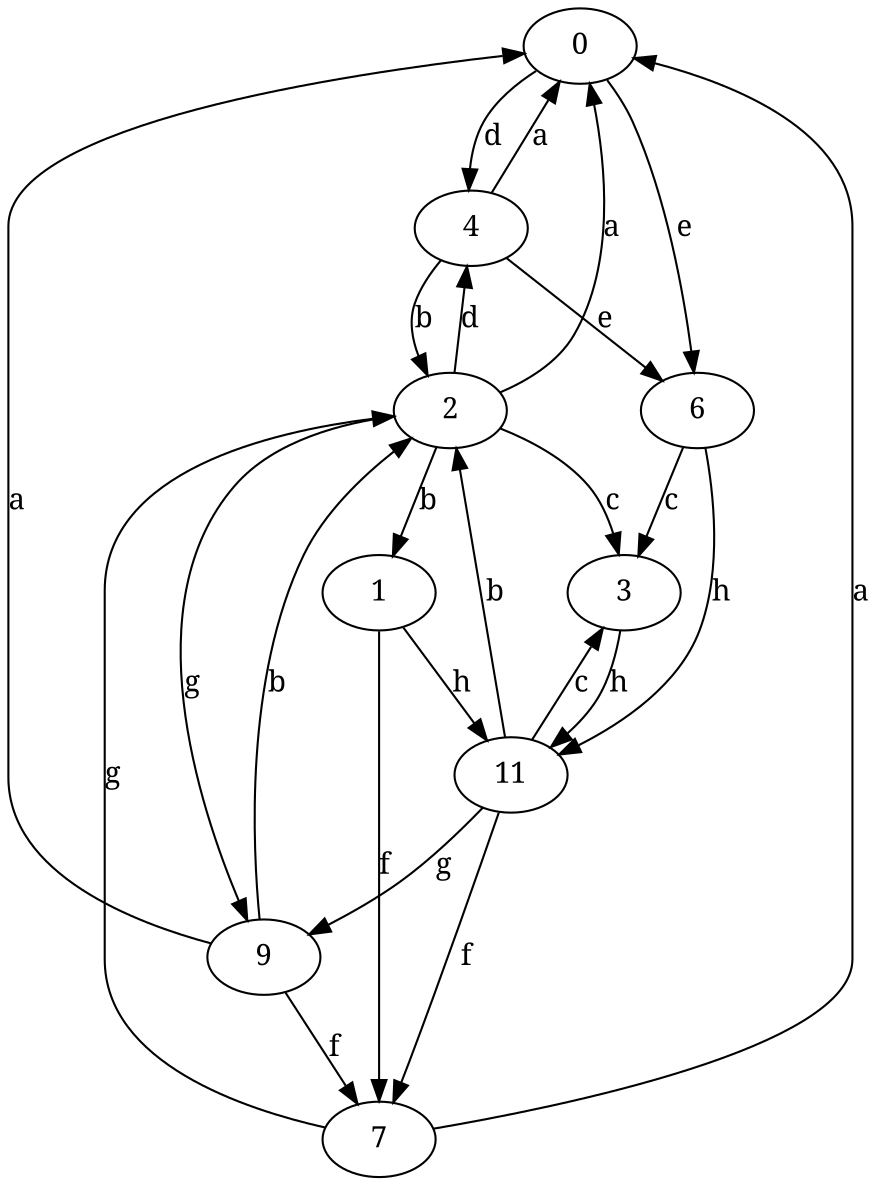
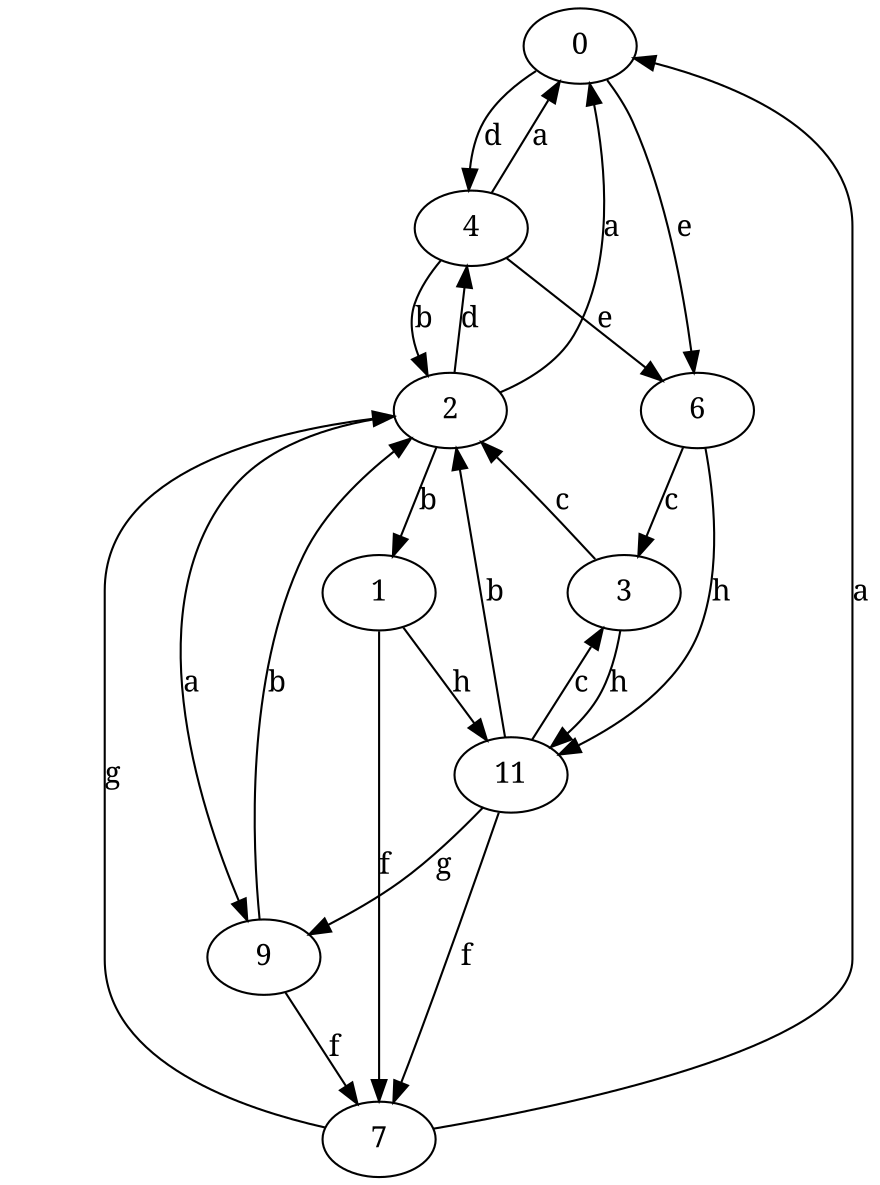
edge "9" -> "0": removed, label "a"
edge "2" -> "3": reversed
edge "2" -> "9": label "g" -> "a"
